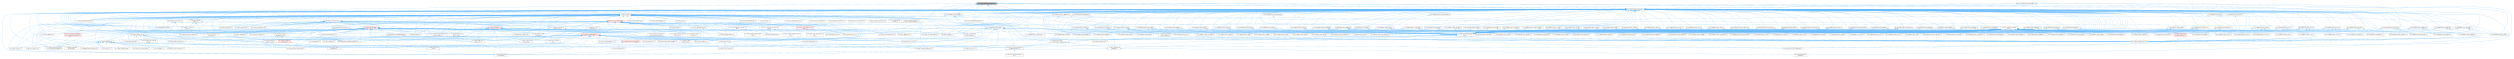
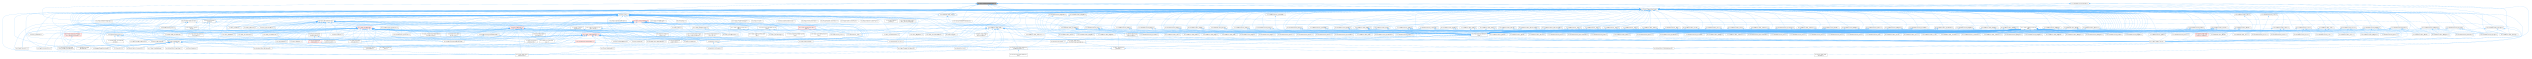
node "src/elements/Ioss_ShellLine2D2.C": added
